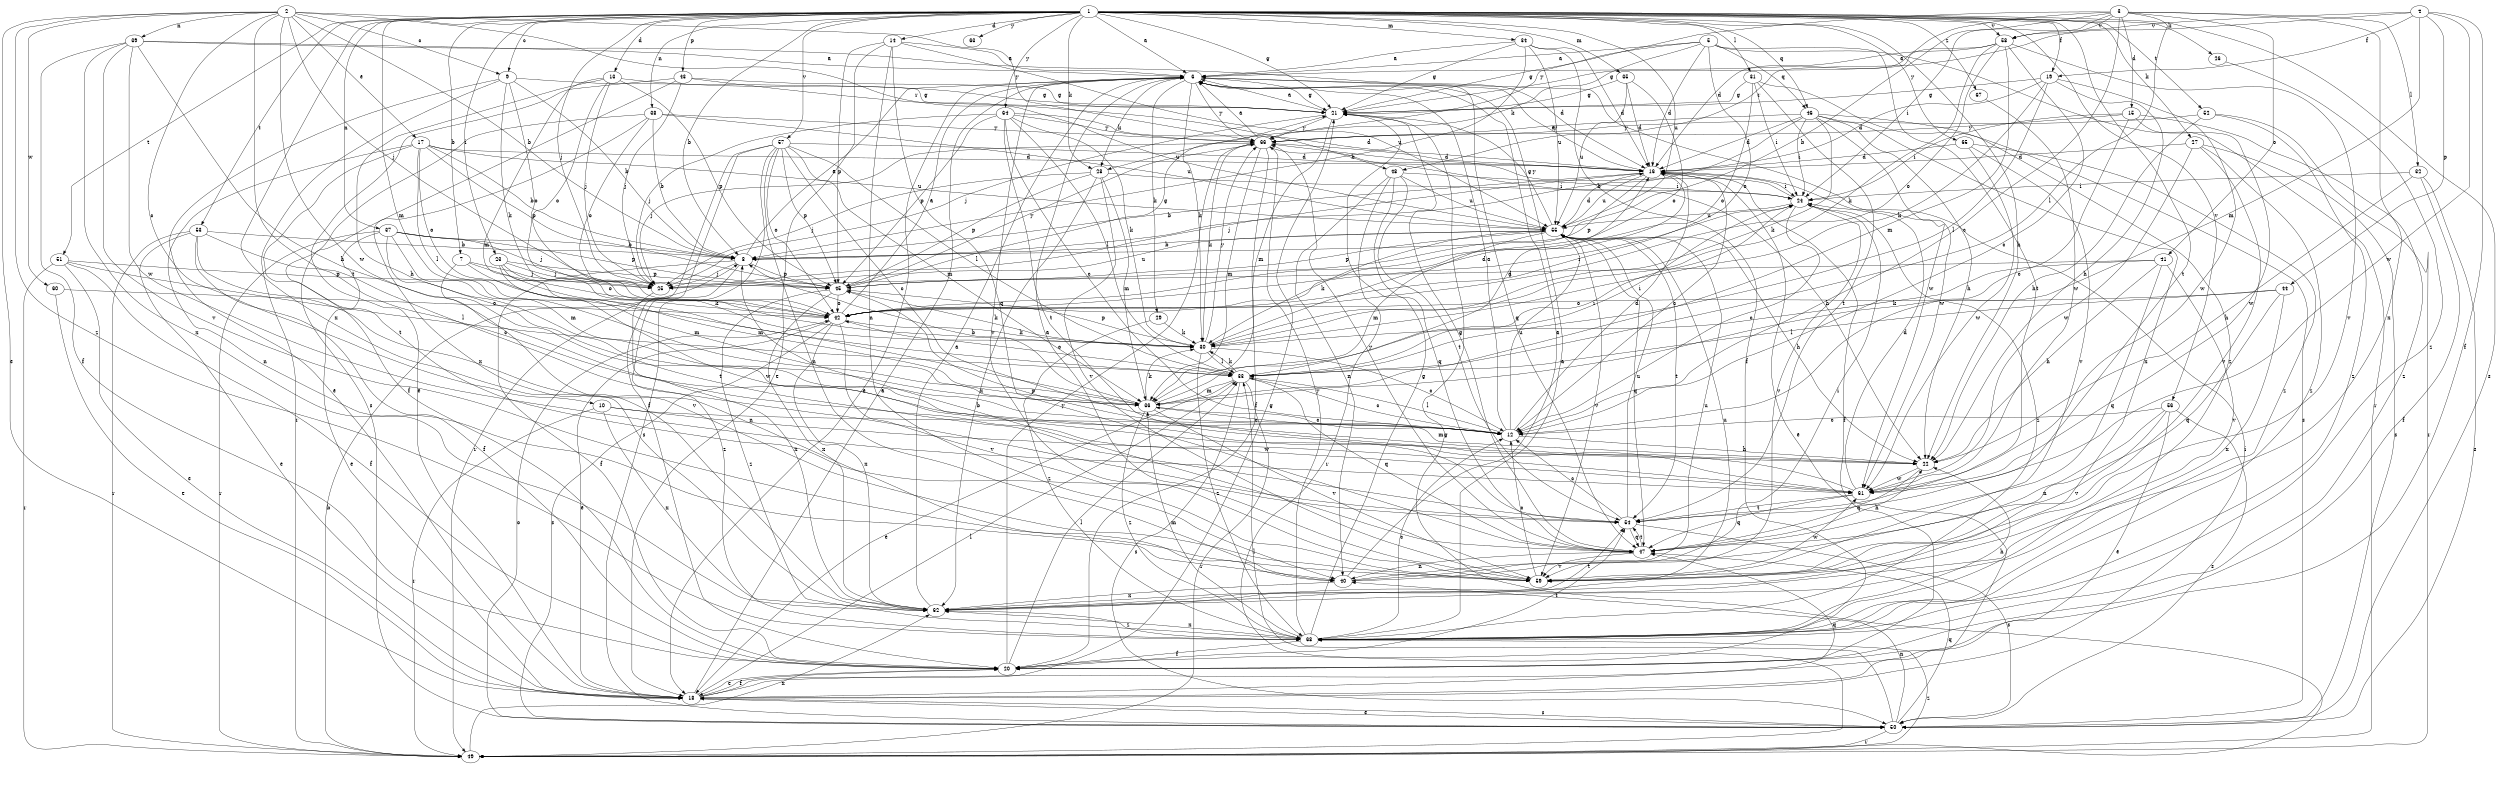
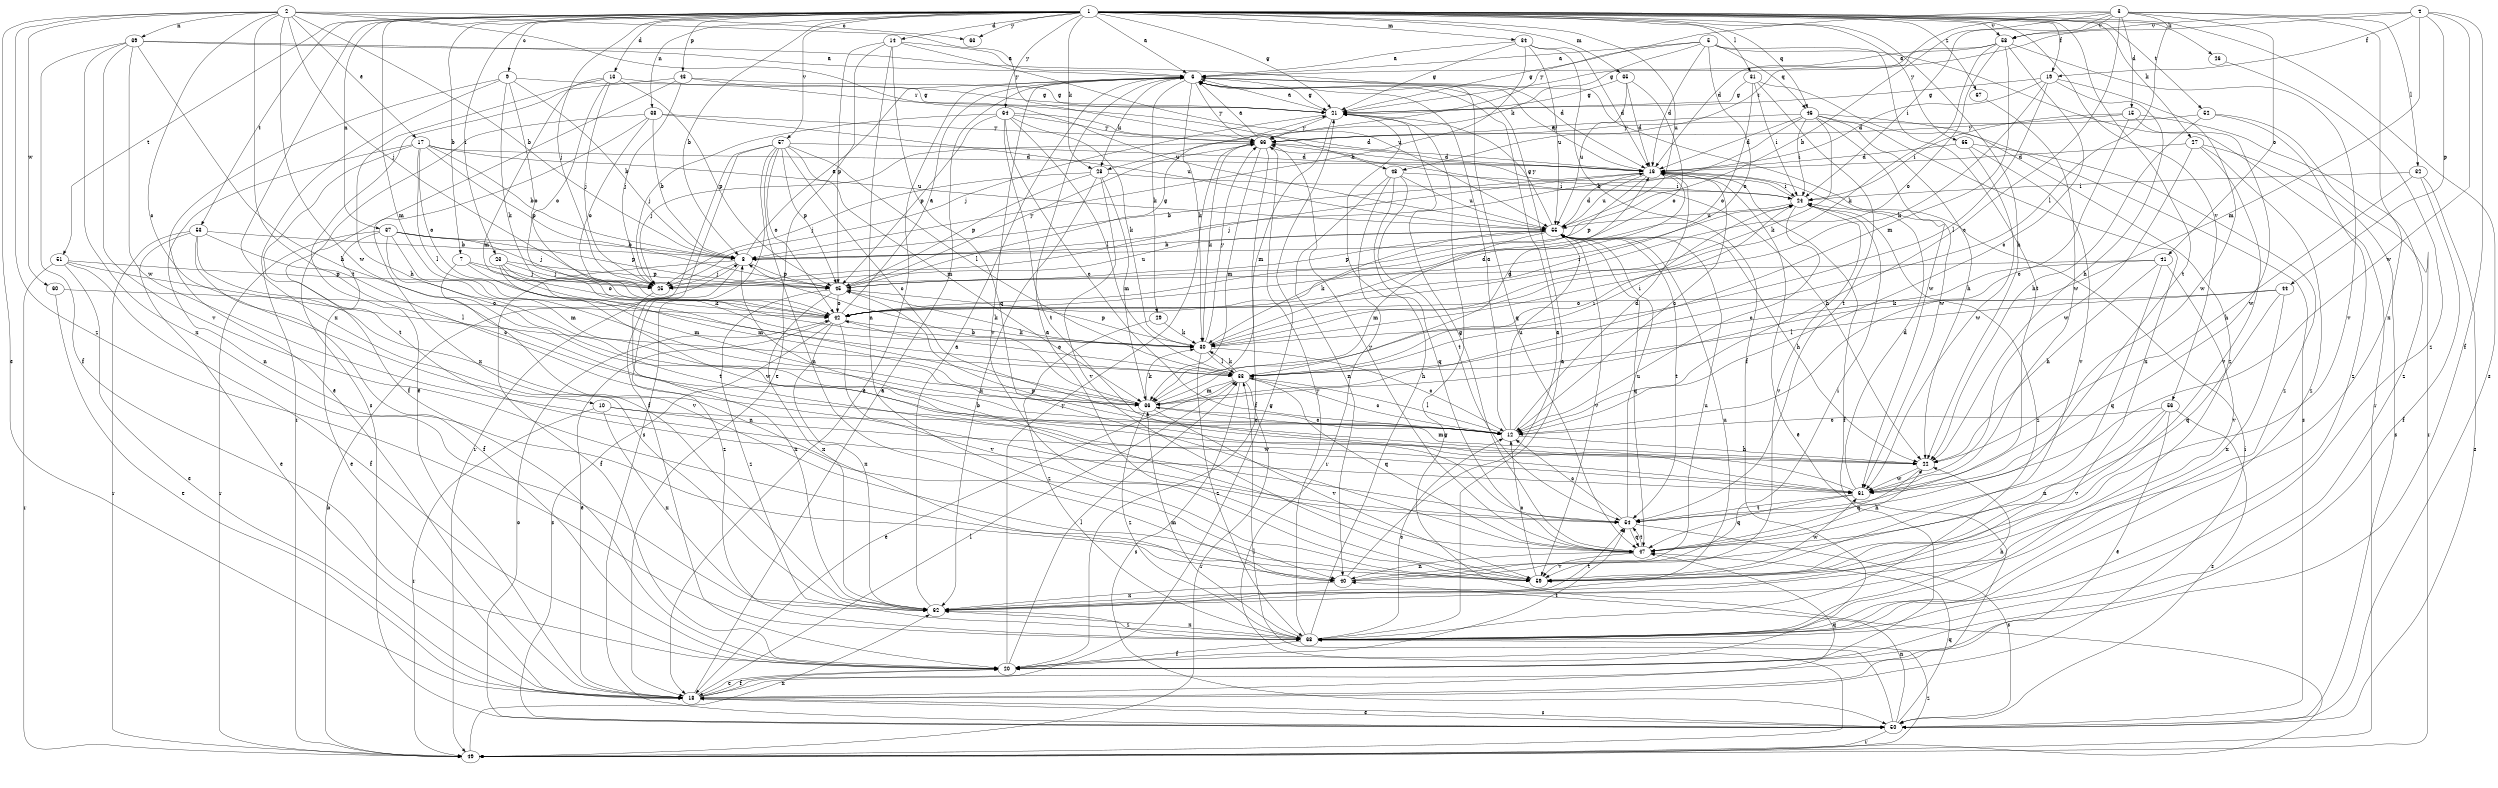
edge "2" -> "9": now "2" -> "63"
edge "68" -> "21": label "g" -> "h"
